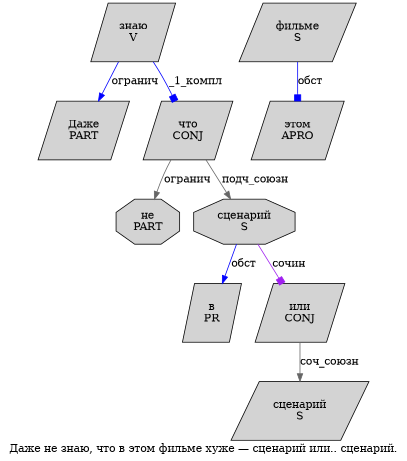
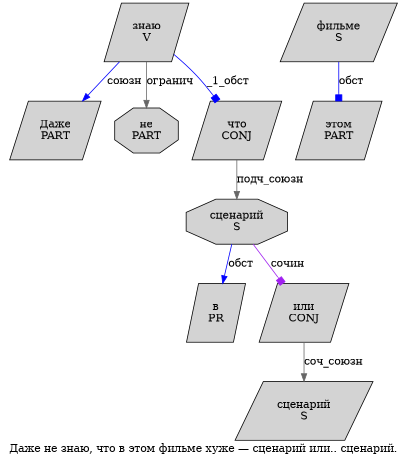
edge "знаю V" -> "Даже PART": label "огранич" -> "союзн"
edge "знаю V" -> "что CONJ": label "_1_компл" -> "_1_обст"
node "этом APRO": label "этом APRO" -> "этом PART"
edge "что CONJ" -> "не PART": now "знаю V" -> "не PART"
